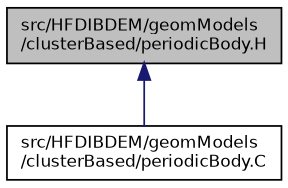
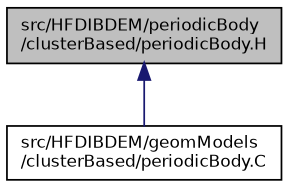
node "src/HFDIBDEM/geomModels /clusterBased/periodicBody.H": label "src/HFDIBDEM/geomModels /clusterBased/periodicBody.H" -> "src/HFDIBDEM/periodicBody /clusterBased/periodicBody.H"
